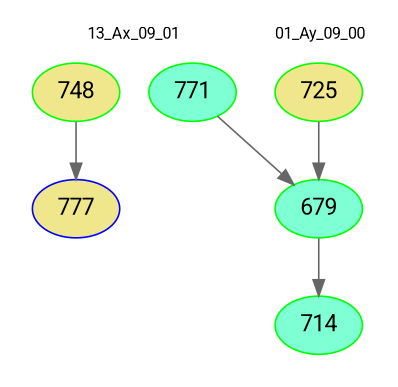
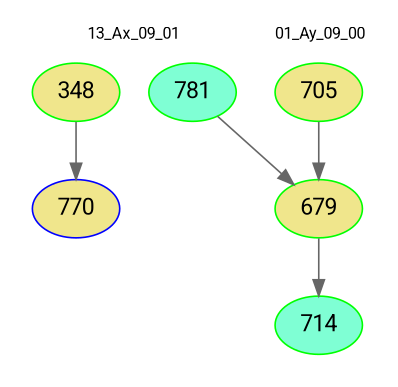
node "748": label "748" -> "348"
node "771": label "771" -> "781"
node "725": label "725" -> "705"
node "777": label "777" -> "770"
node "679": fillcolor aquamarine -> khaki
